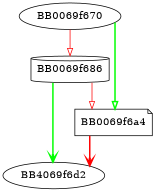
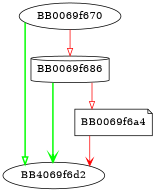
edge "BB0069f670" -> "BB0069f6a4": now "BB0069f670" -> "BB4069f6d2"
edge "BB0069f6a4" -> "BB4069f6d2": style bold -> solid
